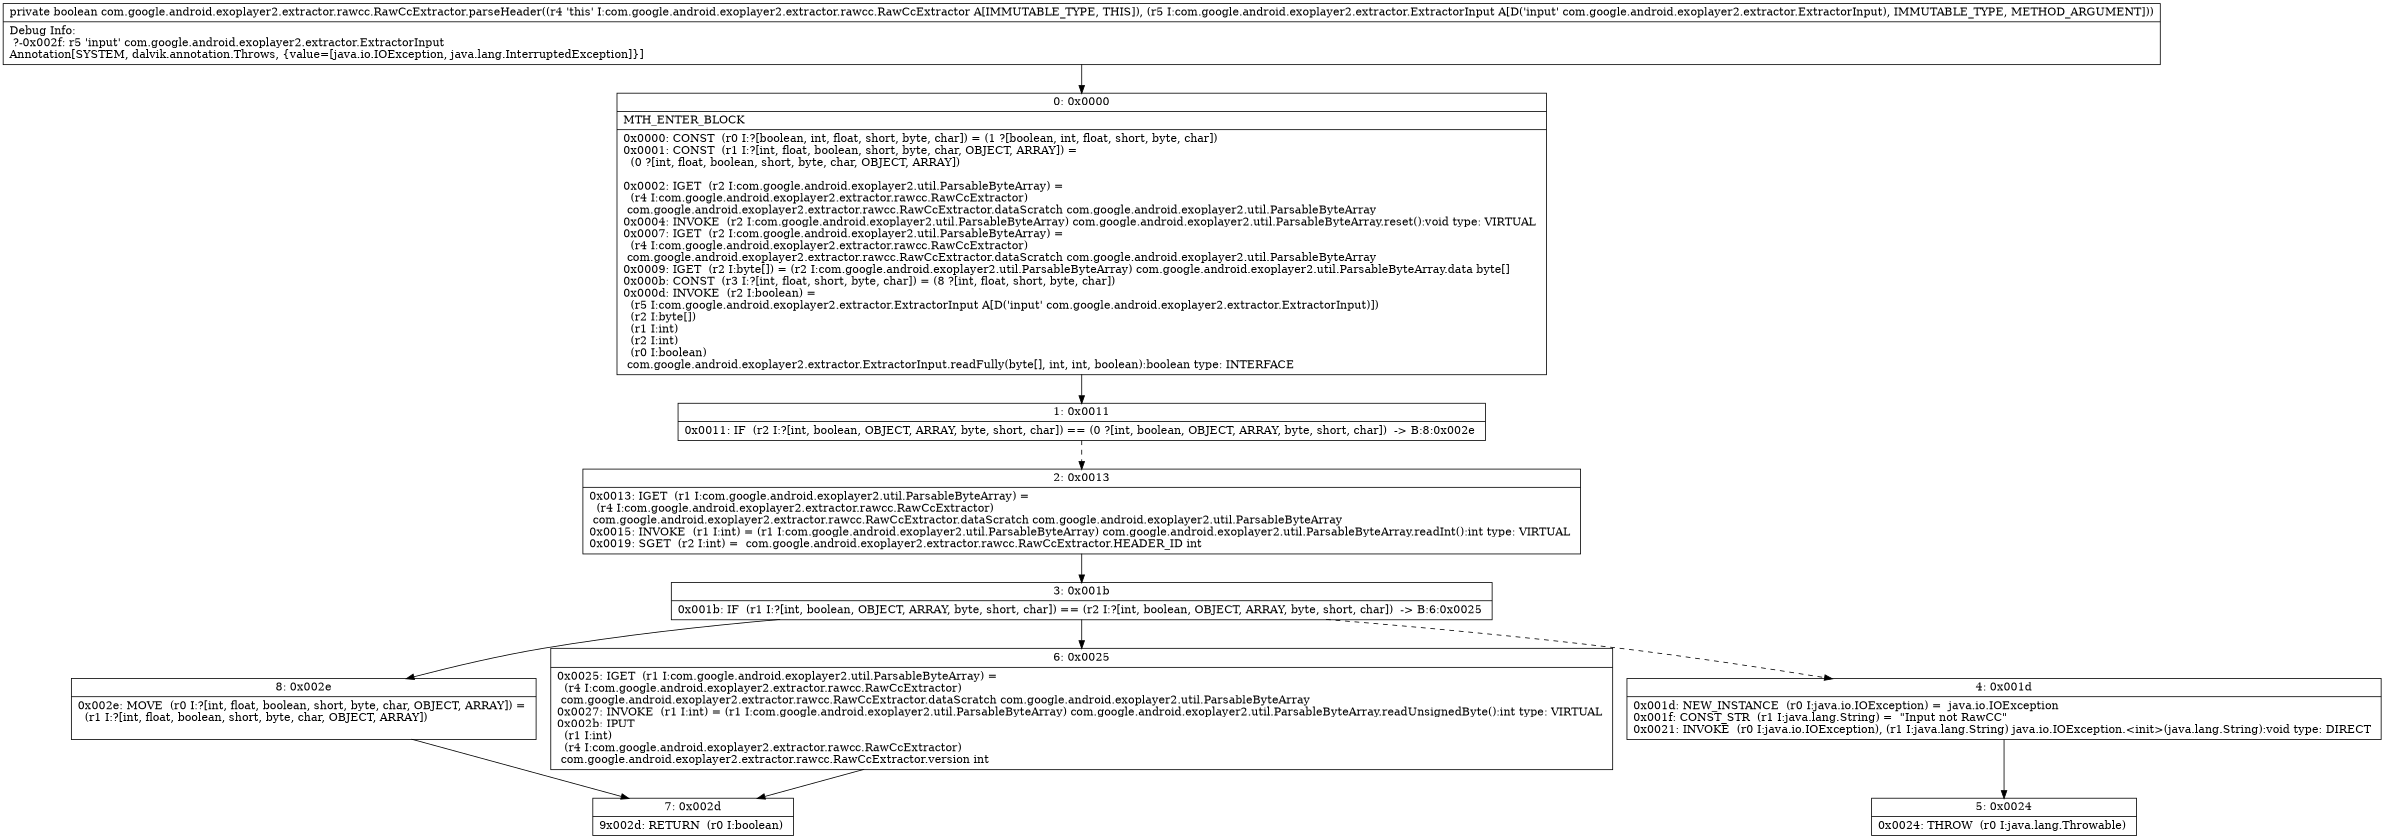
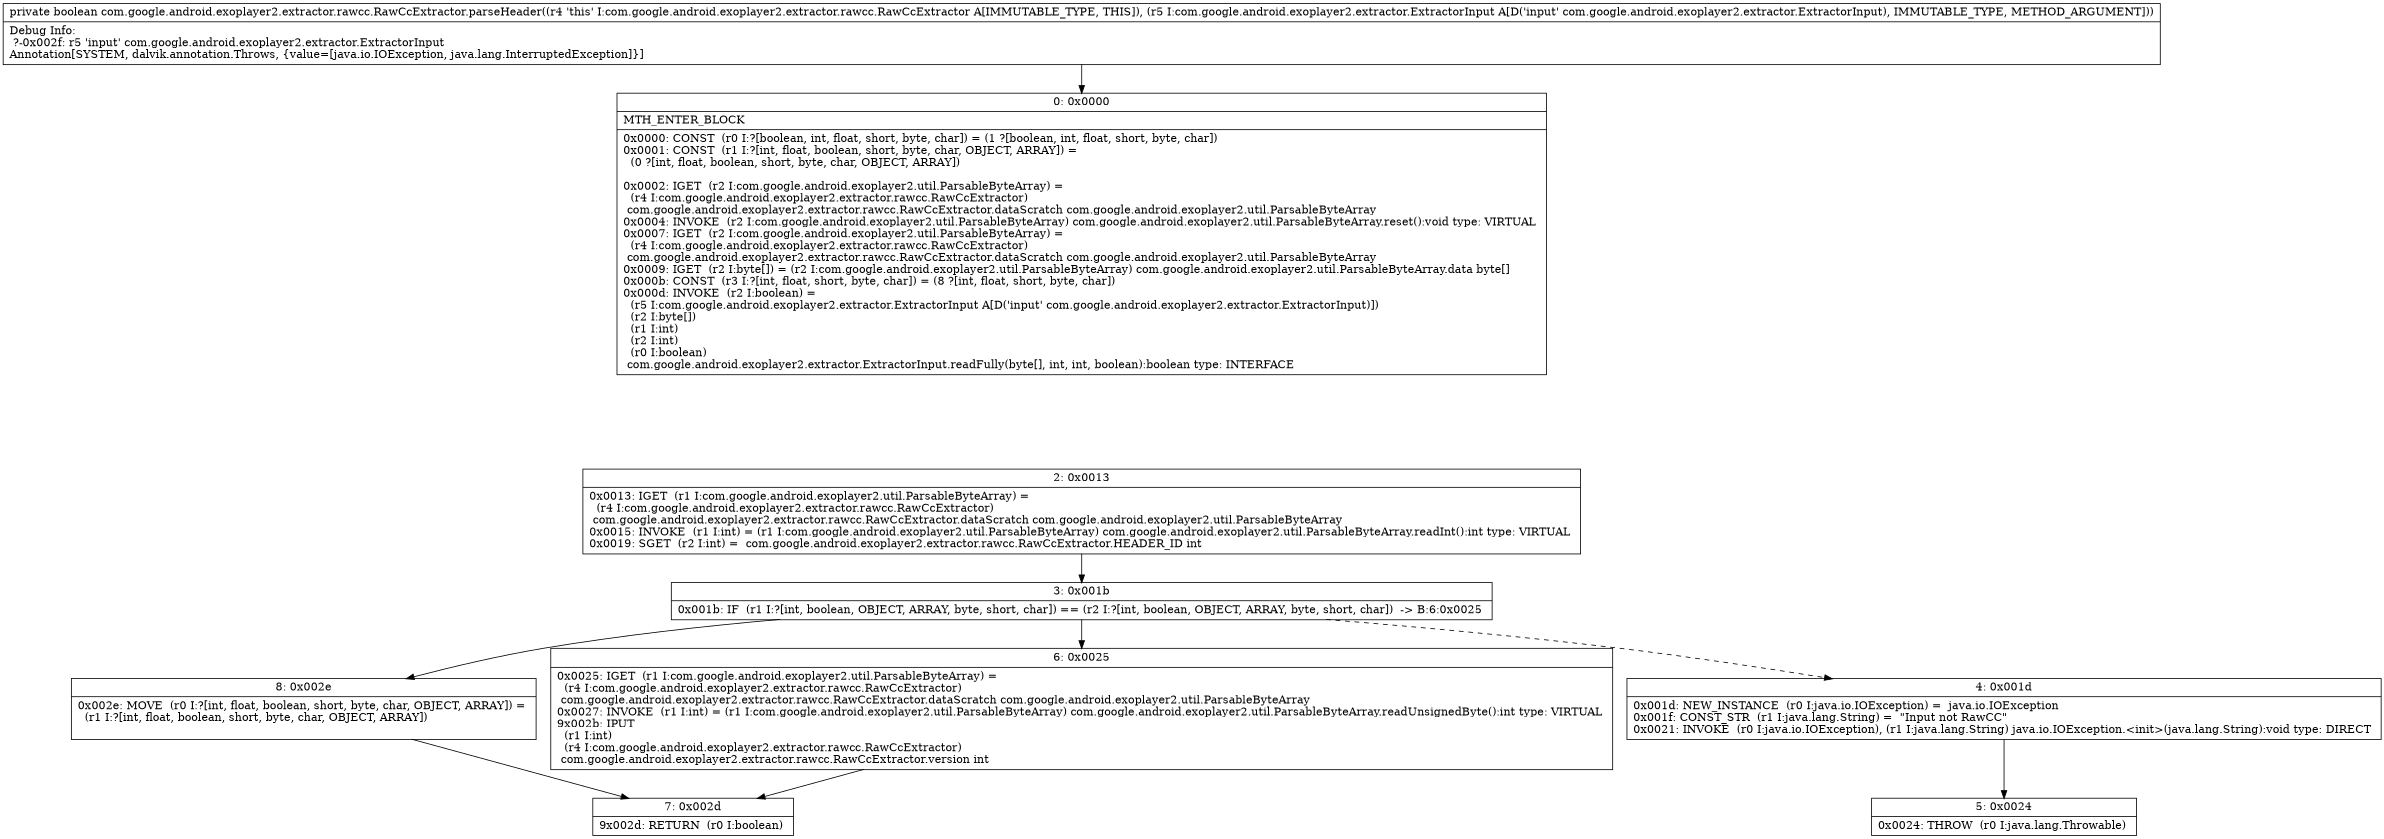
node "1: 0x0011": removed
node "6: 0x0025": text "0x002b: IPUT" -> "9x002b: IPUT"
